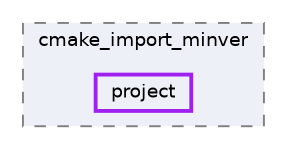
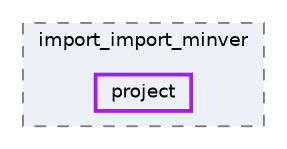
cluster "cmake_import_minver": label "cmake_import_minver" -> "import_import_minver"
